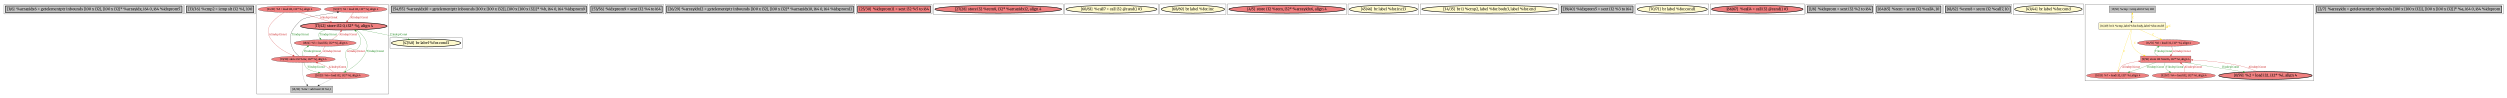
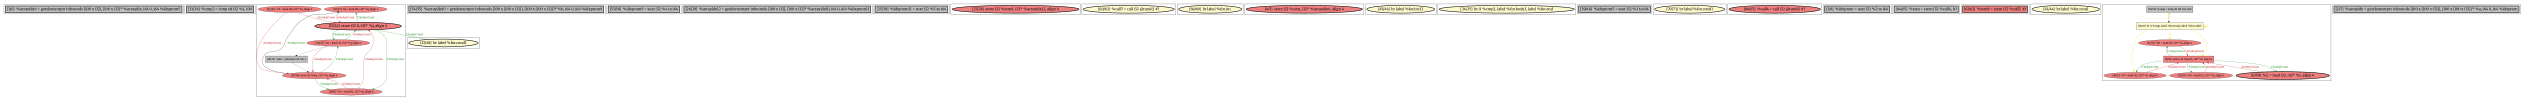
node "[25/30]  %idxprom11 = sext i32 %5 to i64": fillcolor lightcoral -> grey
node "[61/62]  %rem8 = srem i32 %call7, 10": fillcolor grey -> lightcoral
edge "[17/42]  store i32 0, i32* %j, align 4" -> "[32/37]  %1 = load i32, i32* %j, align 4": added, label "T|indep|Const"
edge "[19/38]  store i32 %inc, i32* %j, align 4" -> "[21/22]  %inc = add nsw i32 %6, 1": reversed
